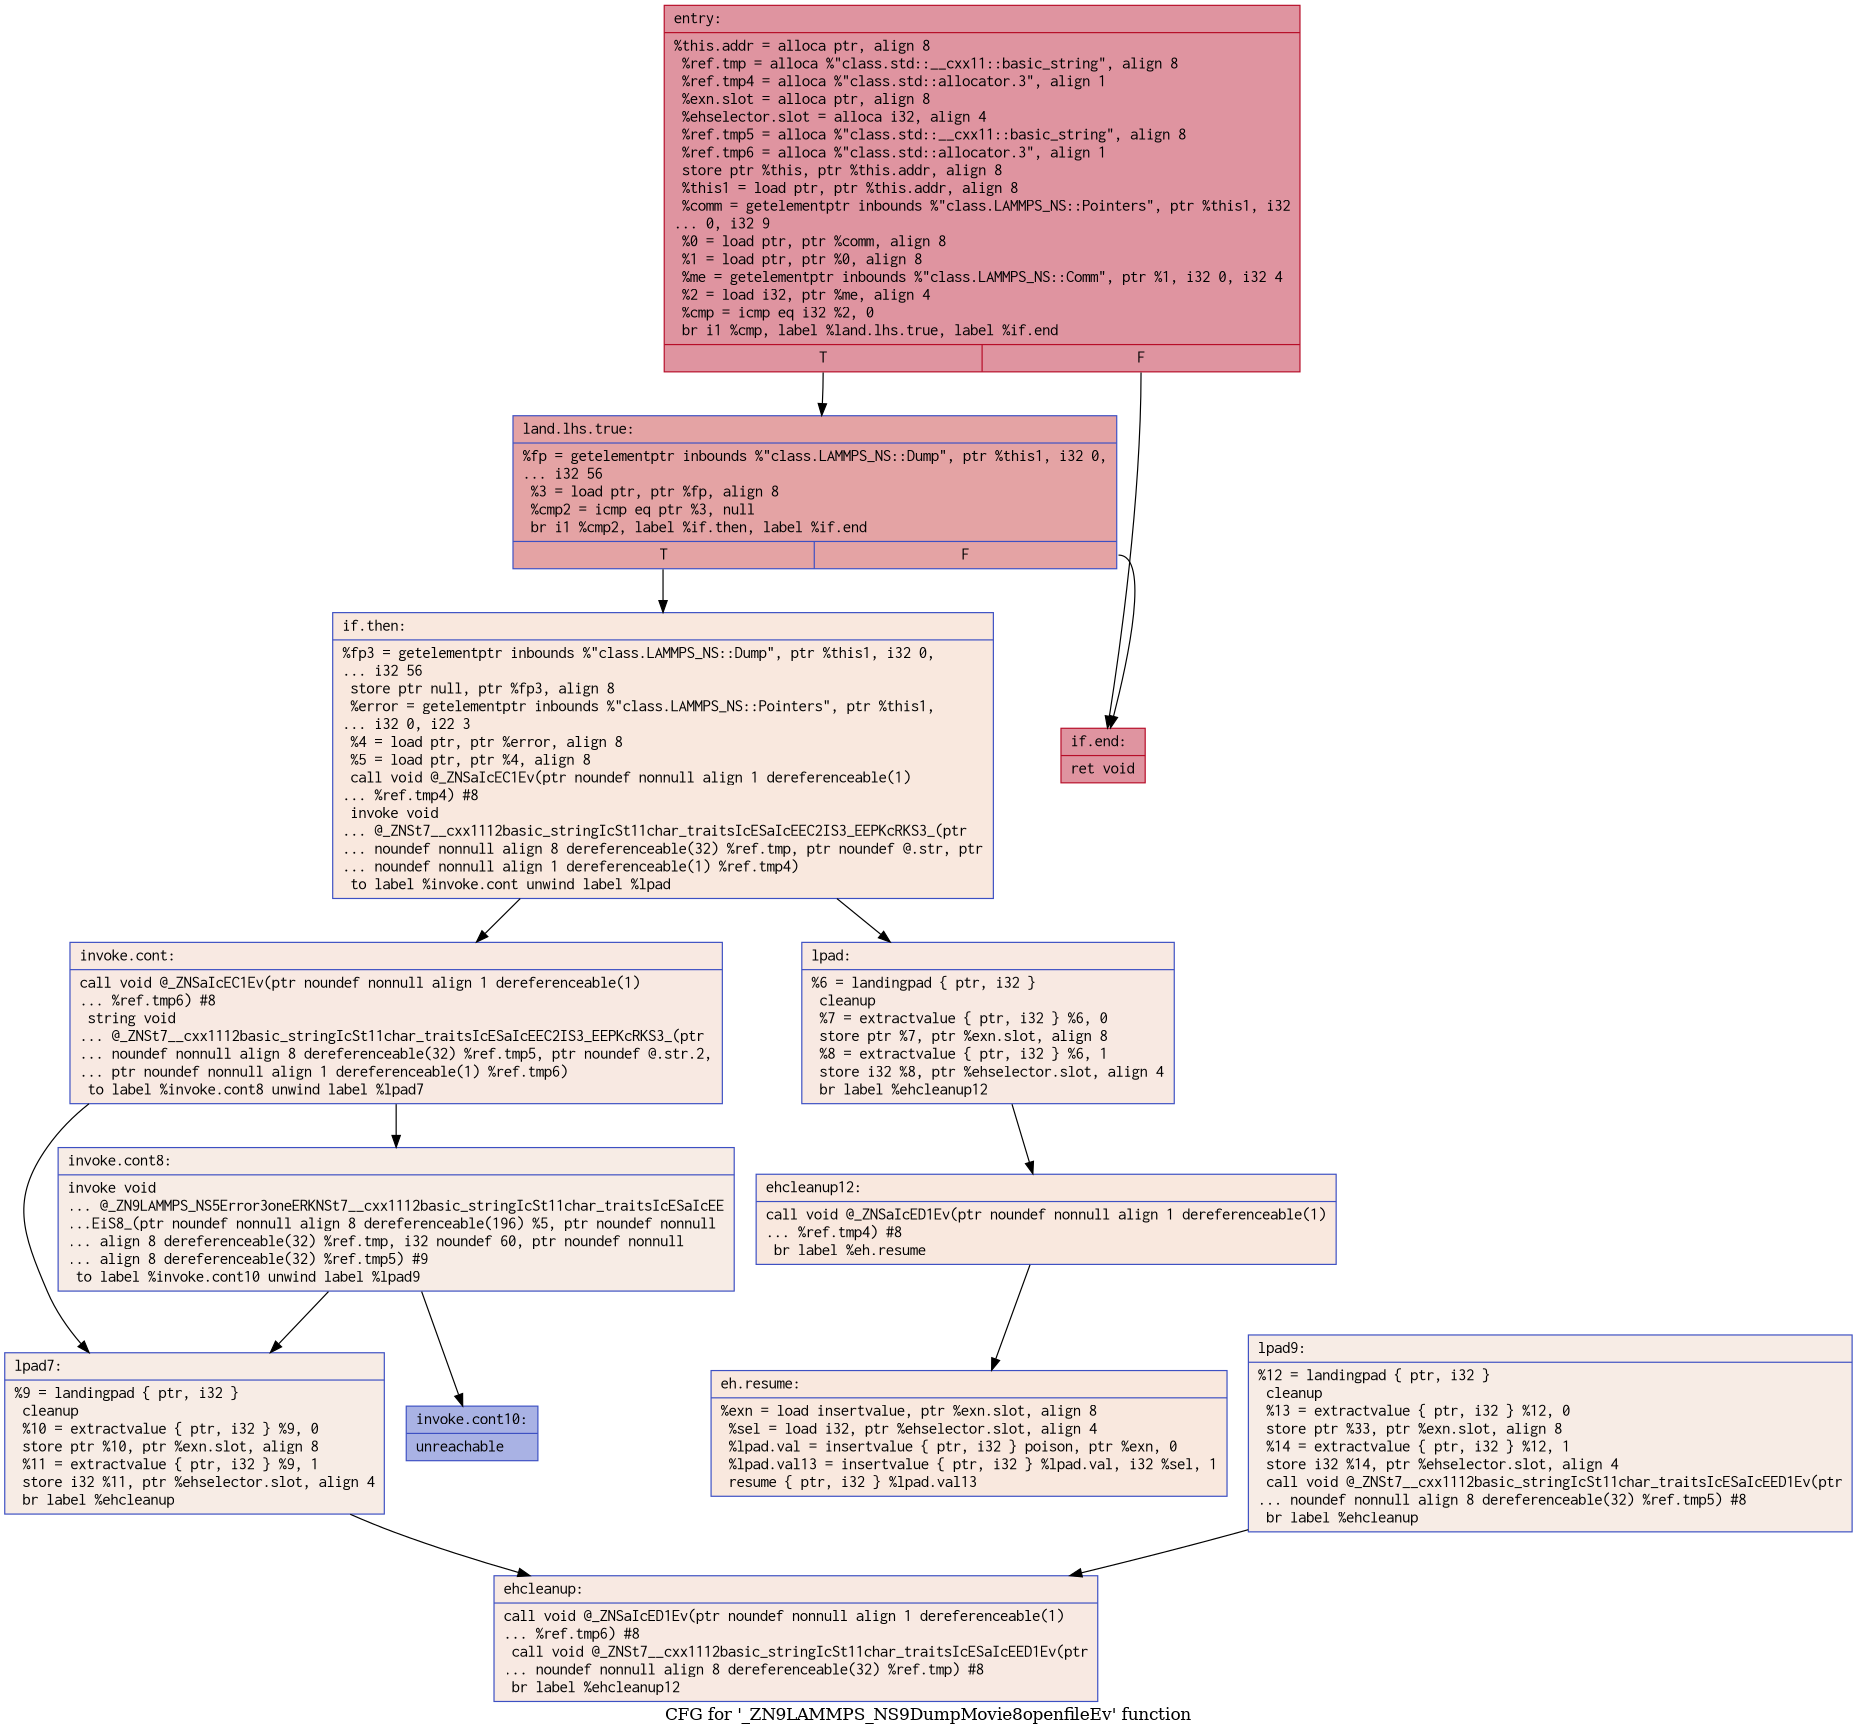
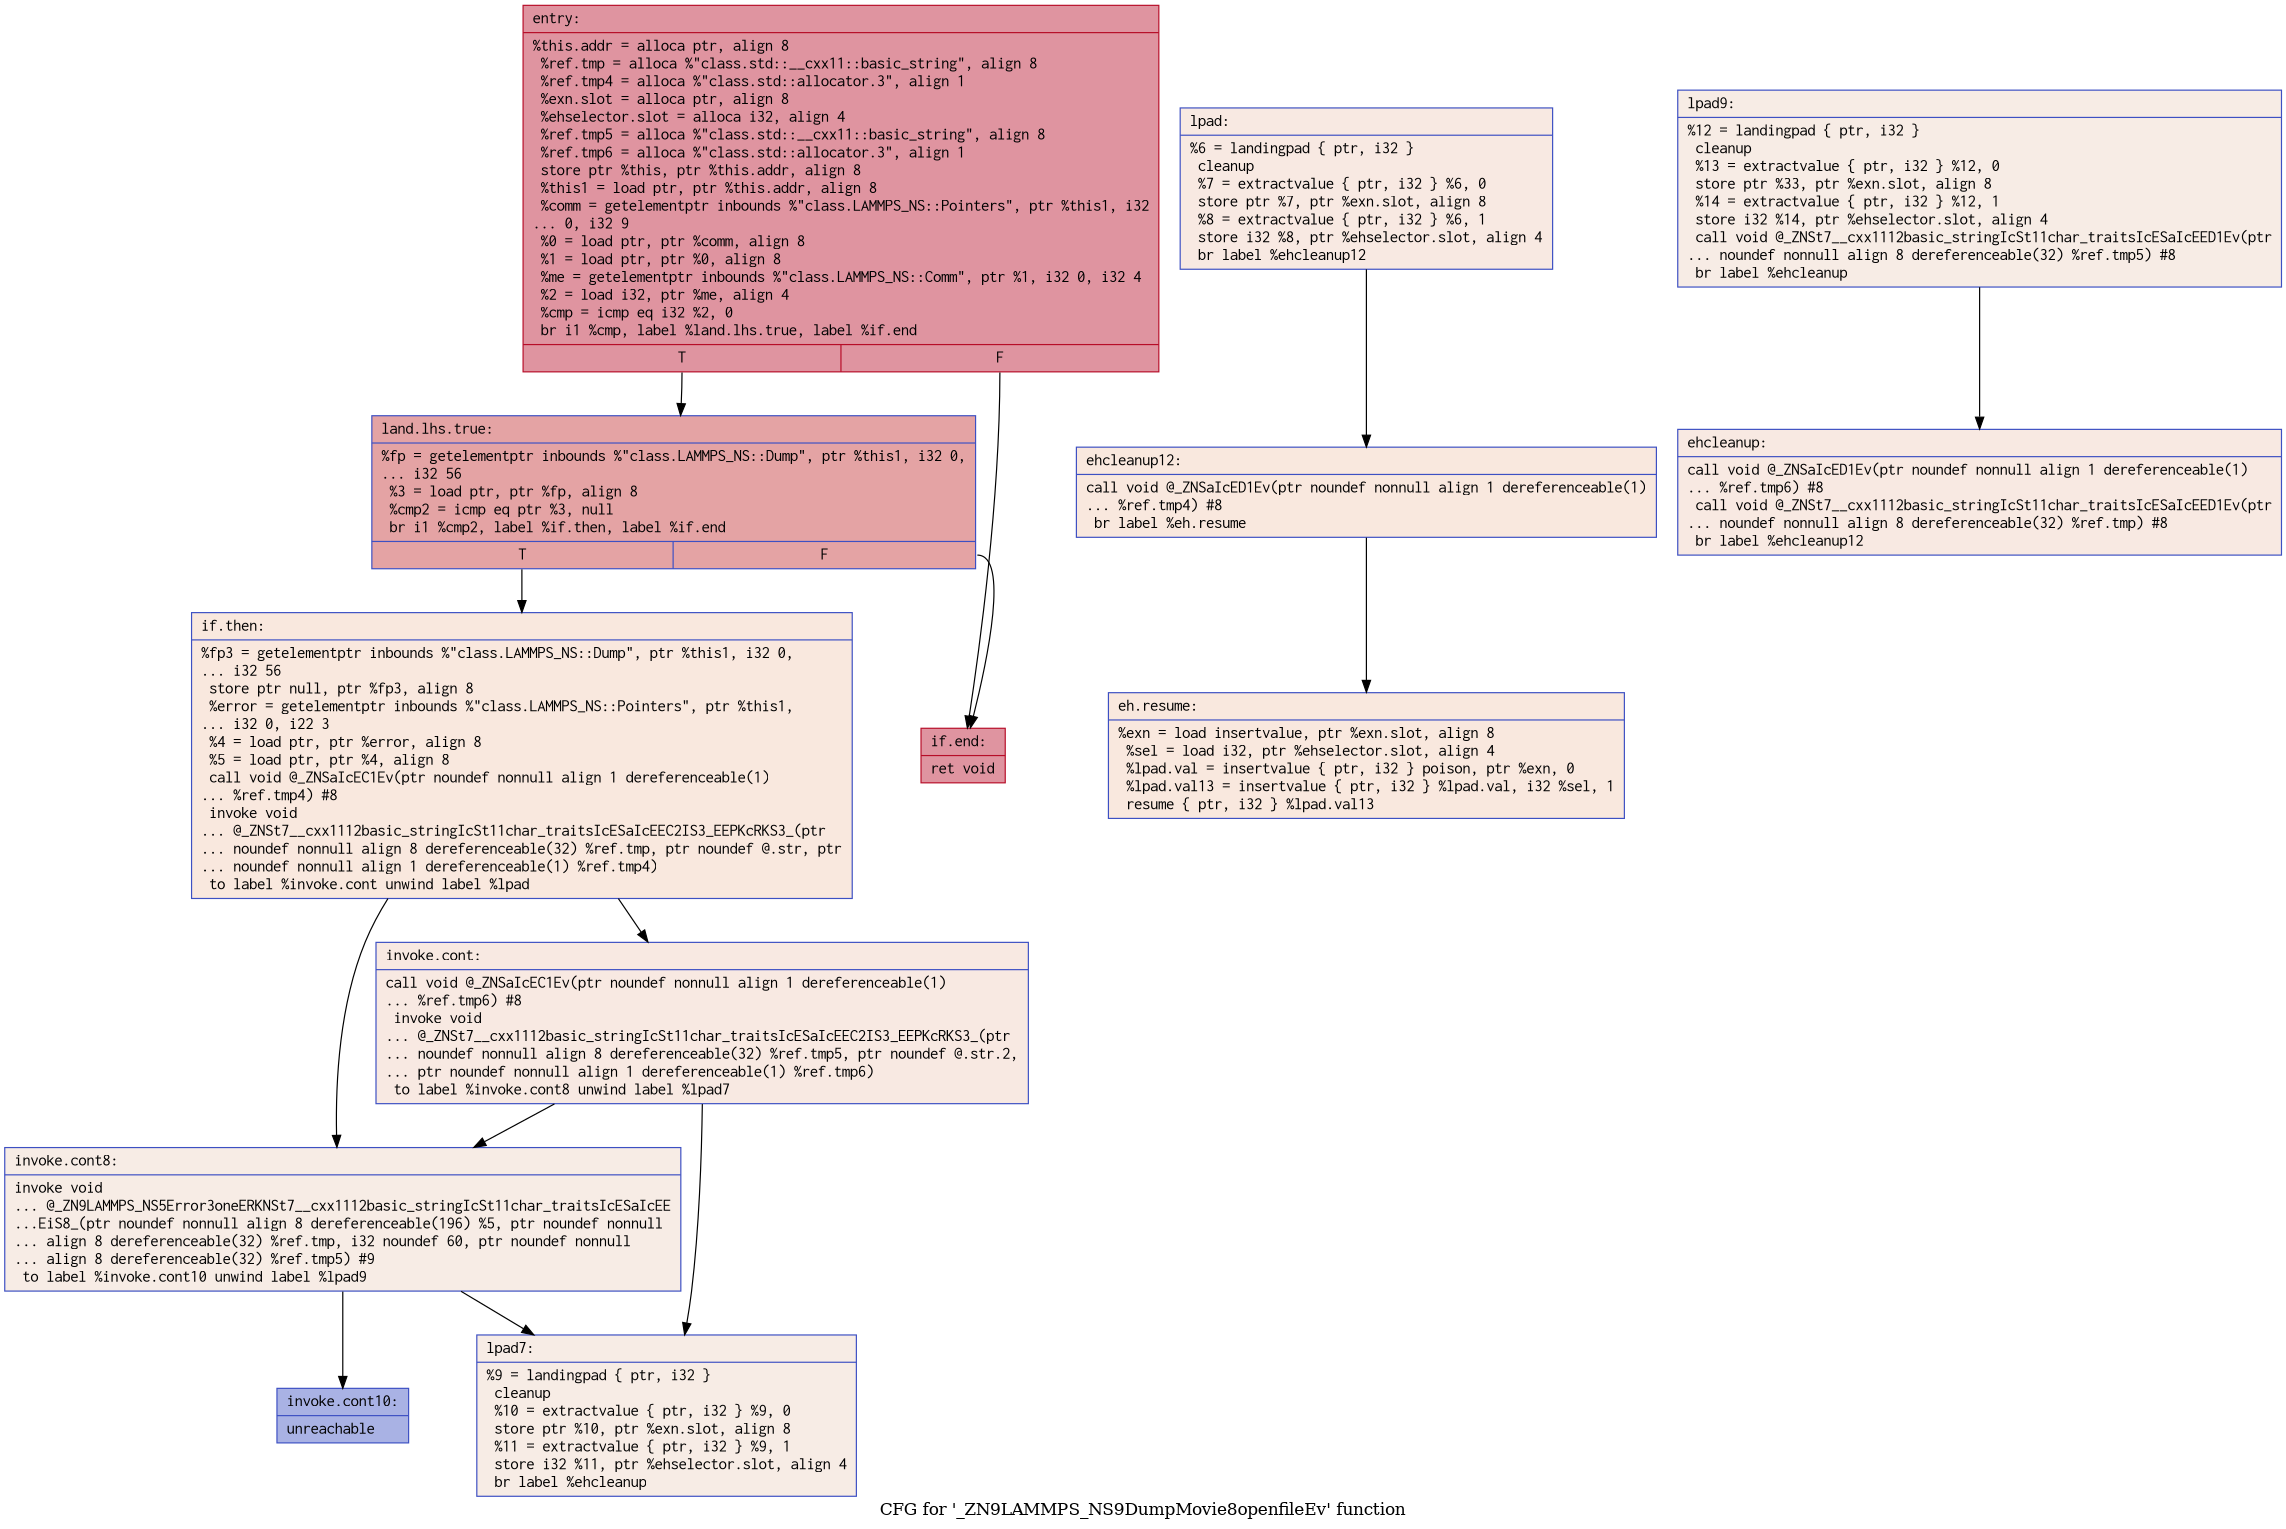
edge "if.then:" -> "lpad:": now "if.then:" -> "invoke.cont8:"
node "invoke.cont:": text "string void" -> "invoke void"
edge "lpad7:" -> "ehcleanup:": removed
